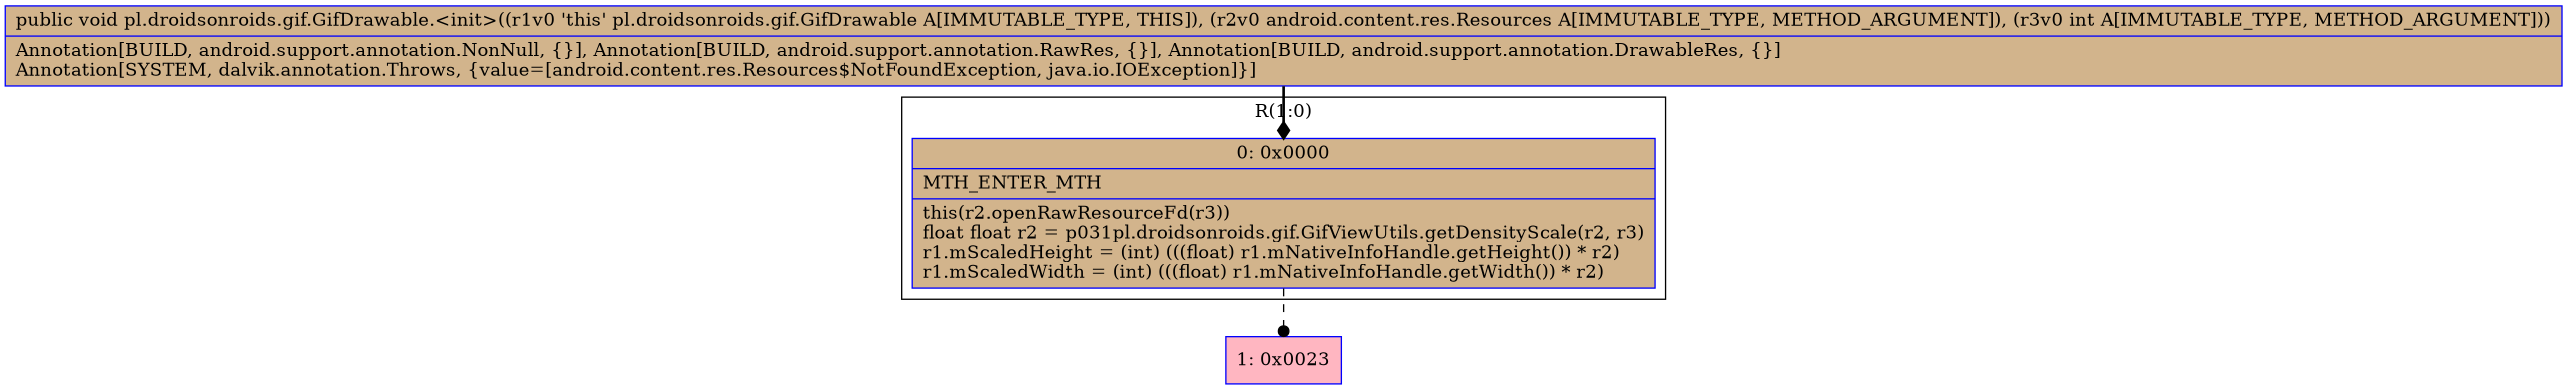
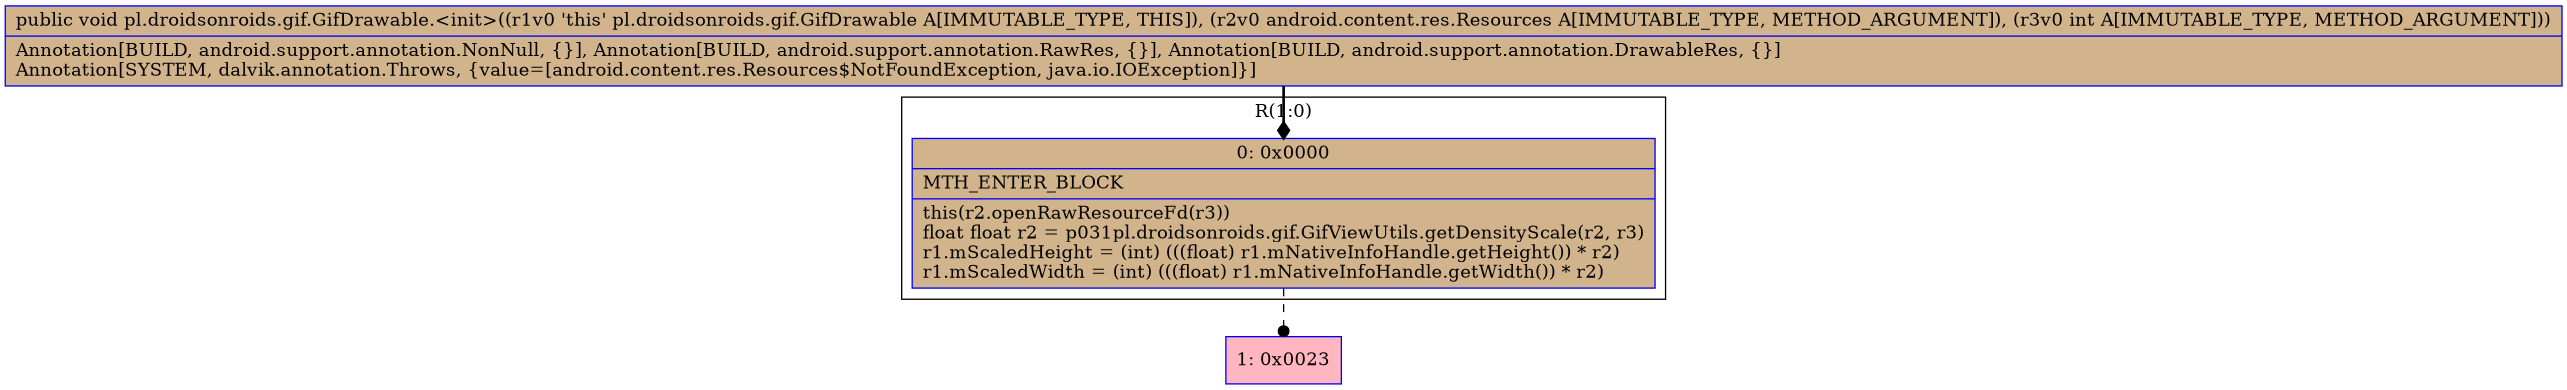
node "0: 0x0000": text "MTH_ENTER_MTH" -> "MTH_ENTER_BLOCK"
